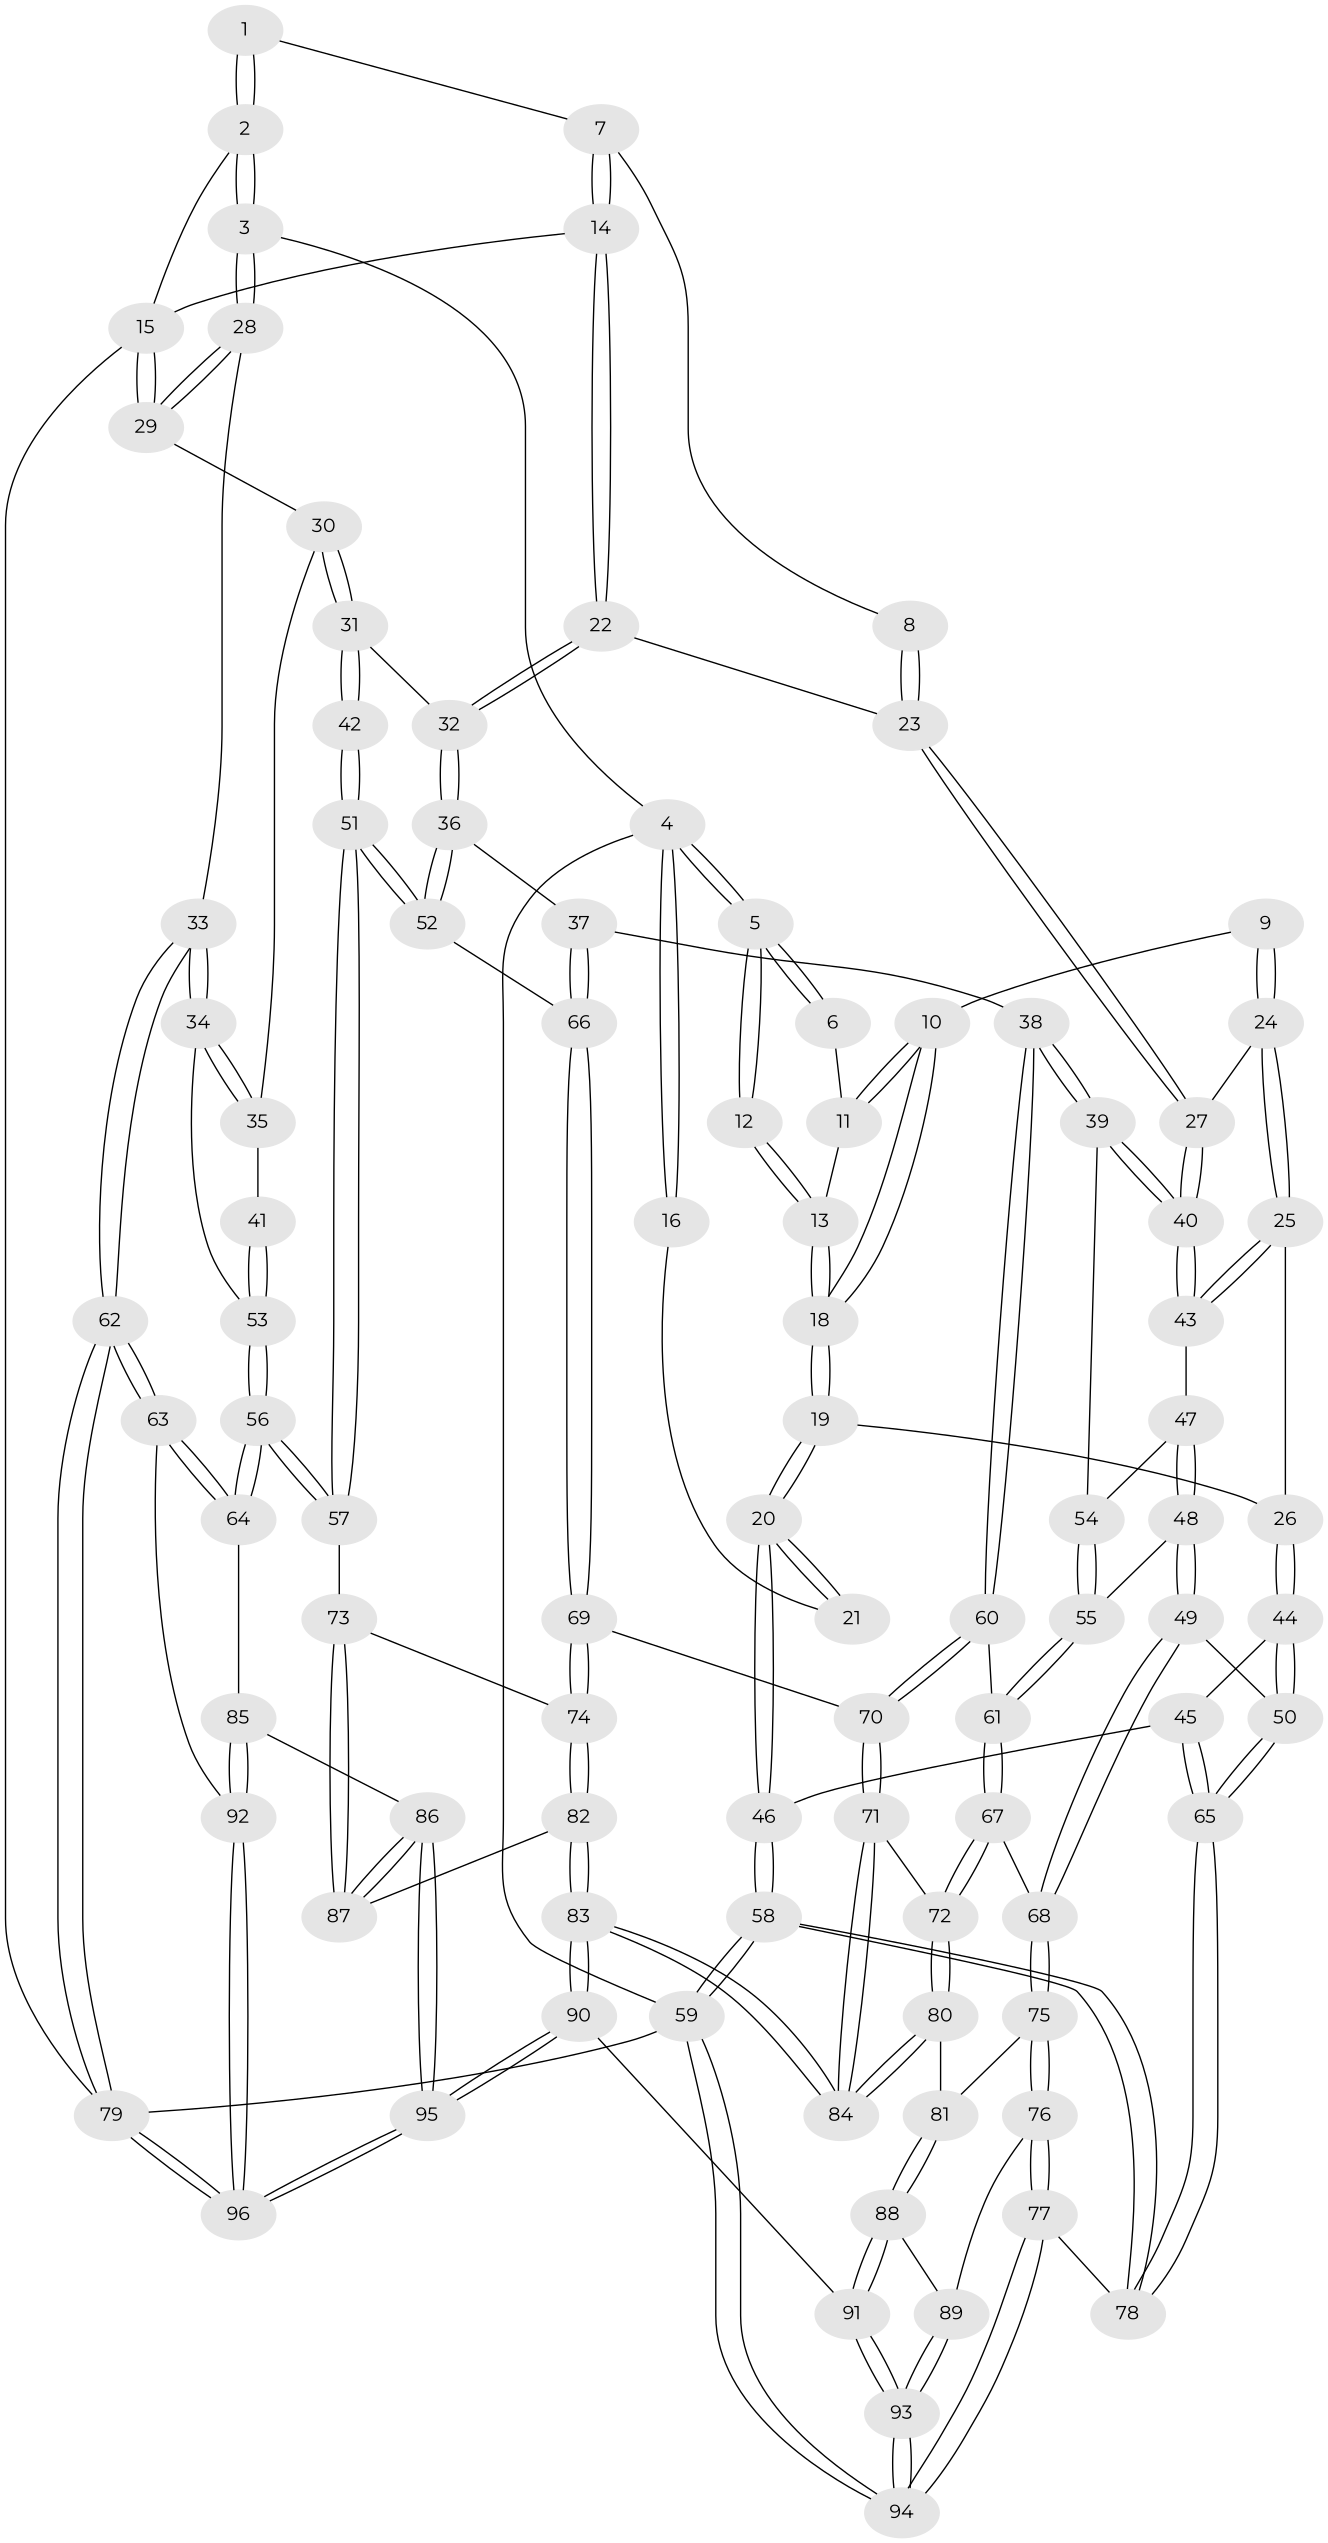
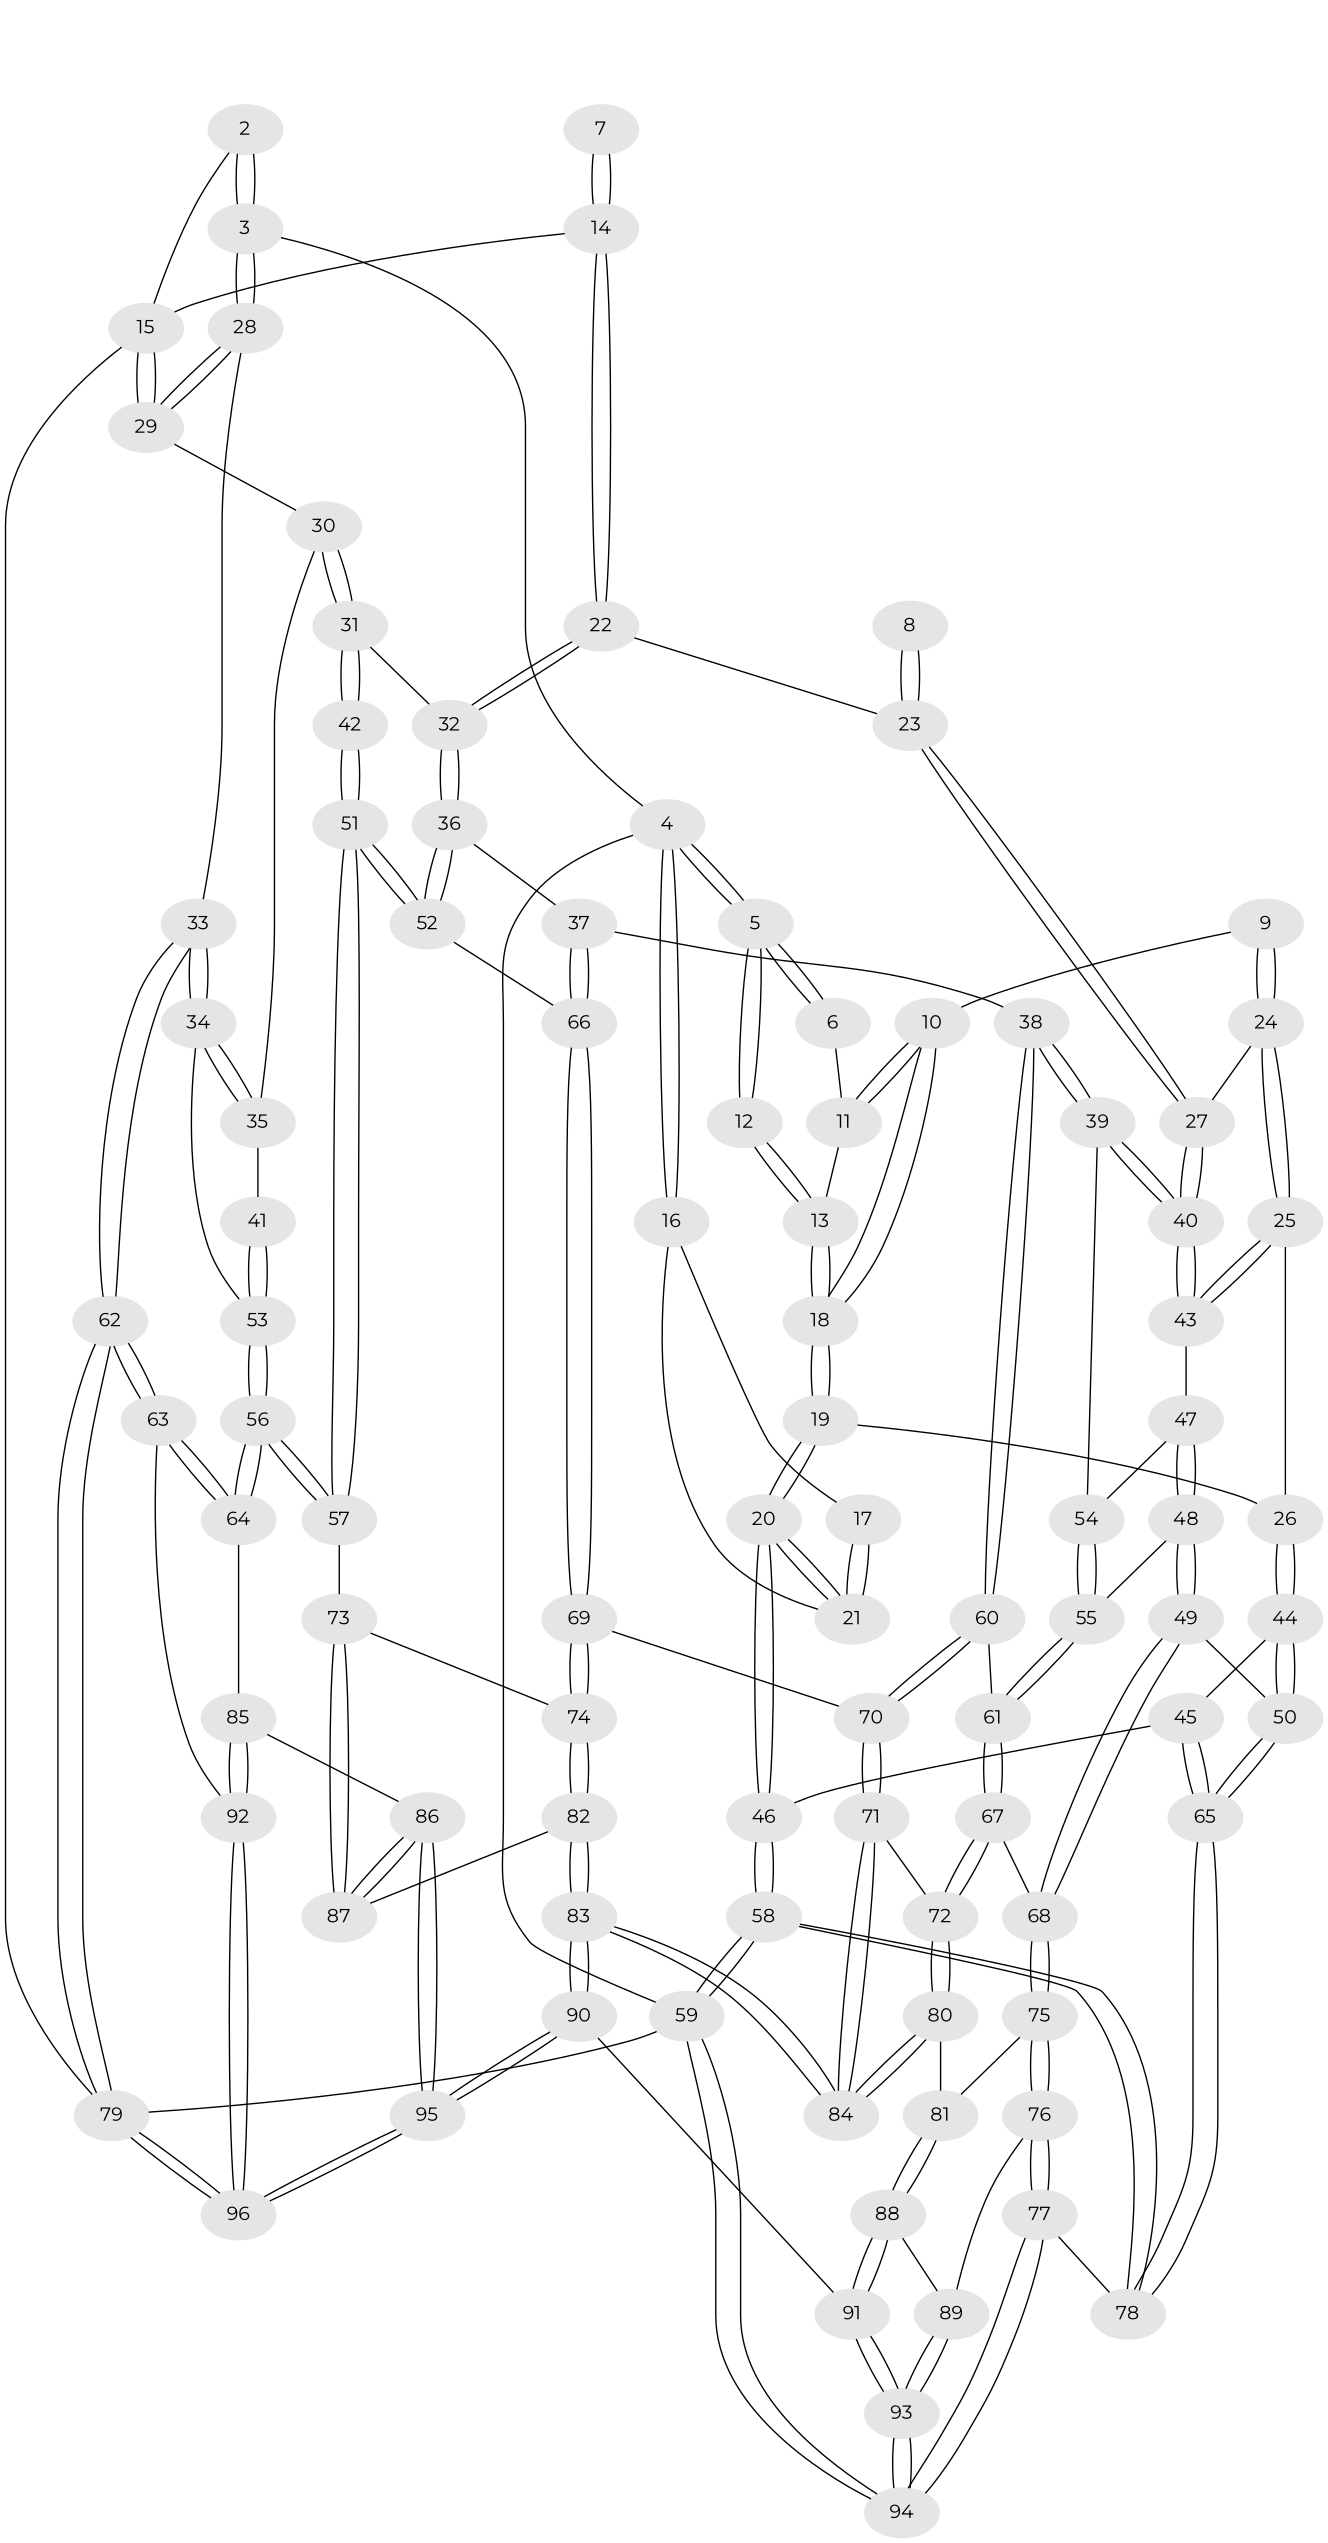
node "1": removed
edge "7" -- "8": removed
node "17": added
